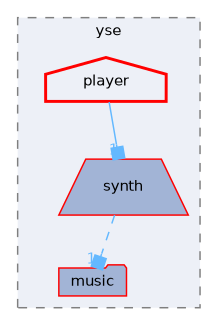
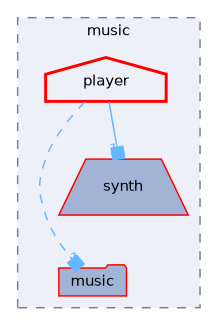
cluster "yse": label "yse" -> "music"
edge "synth" -> "music": now "player" -> "music"
